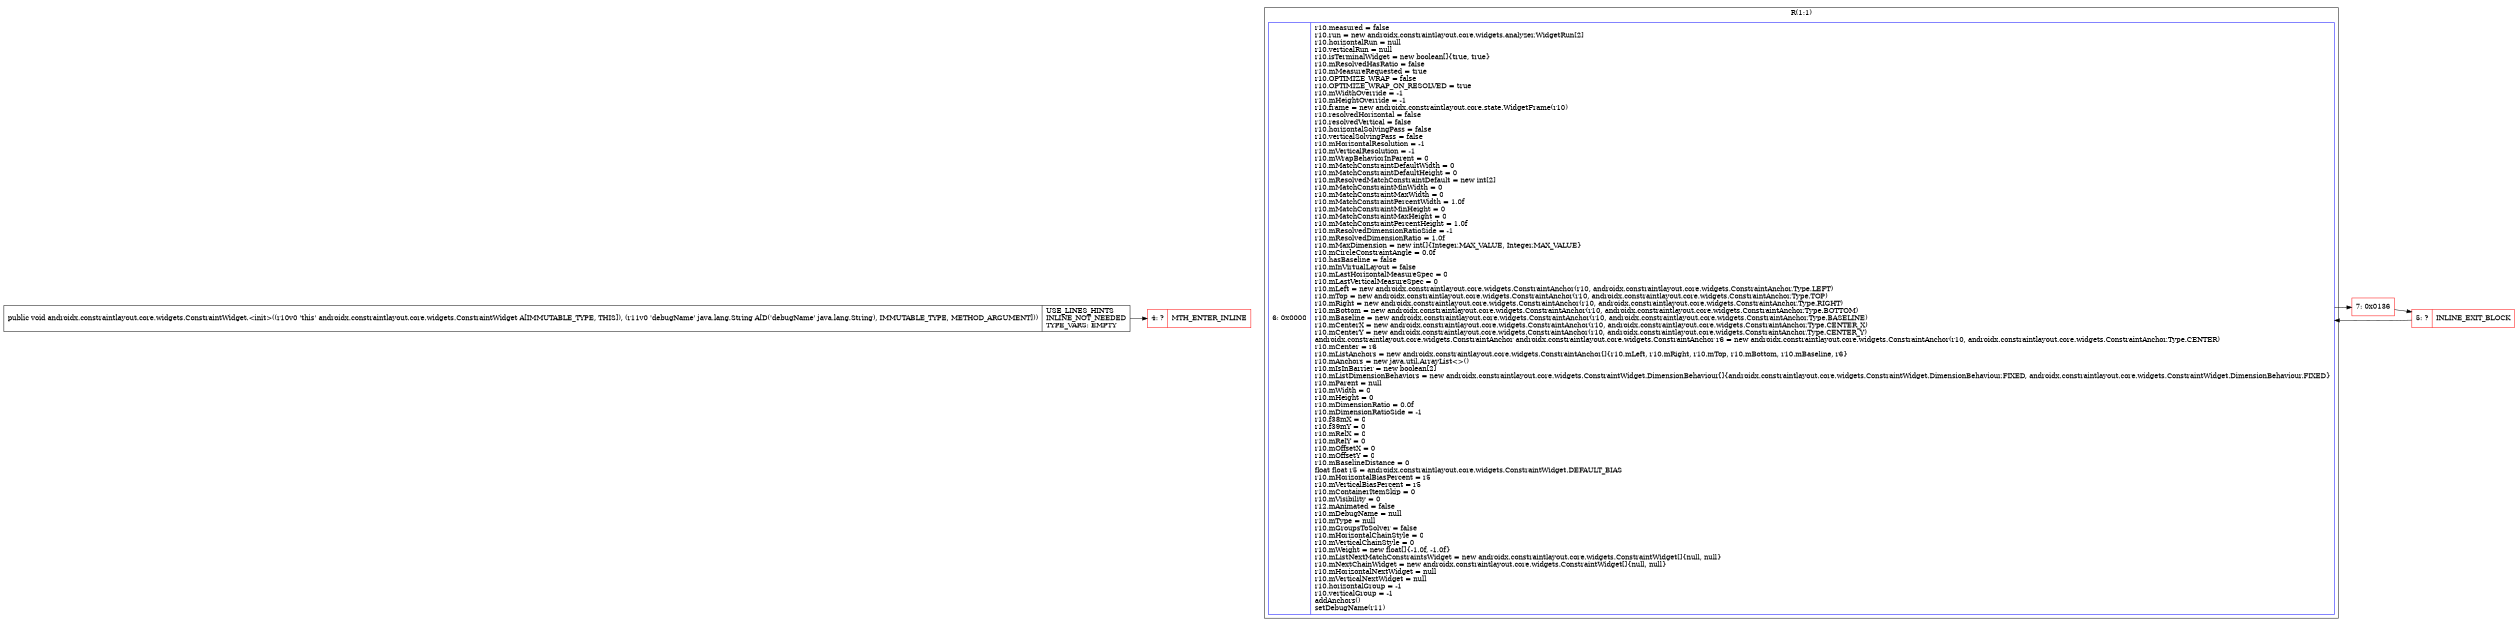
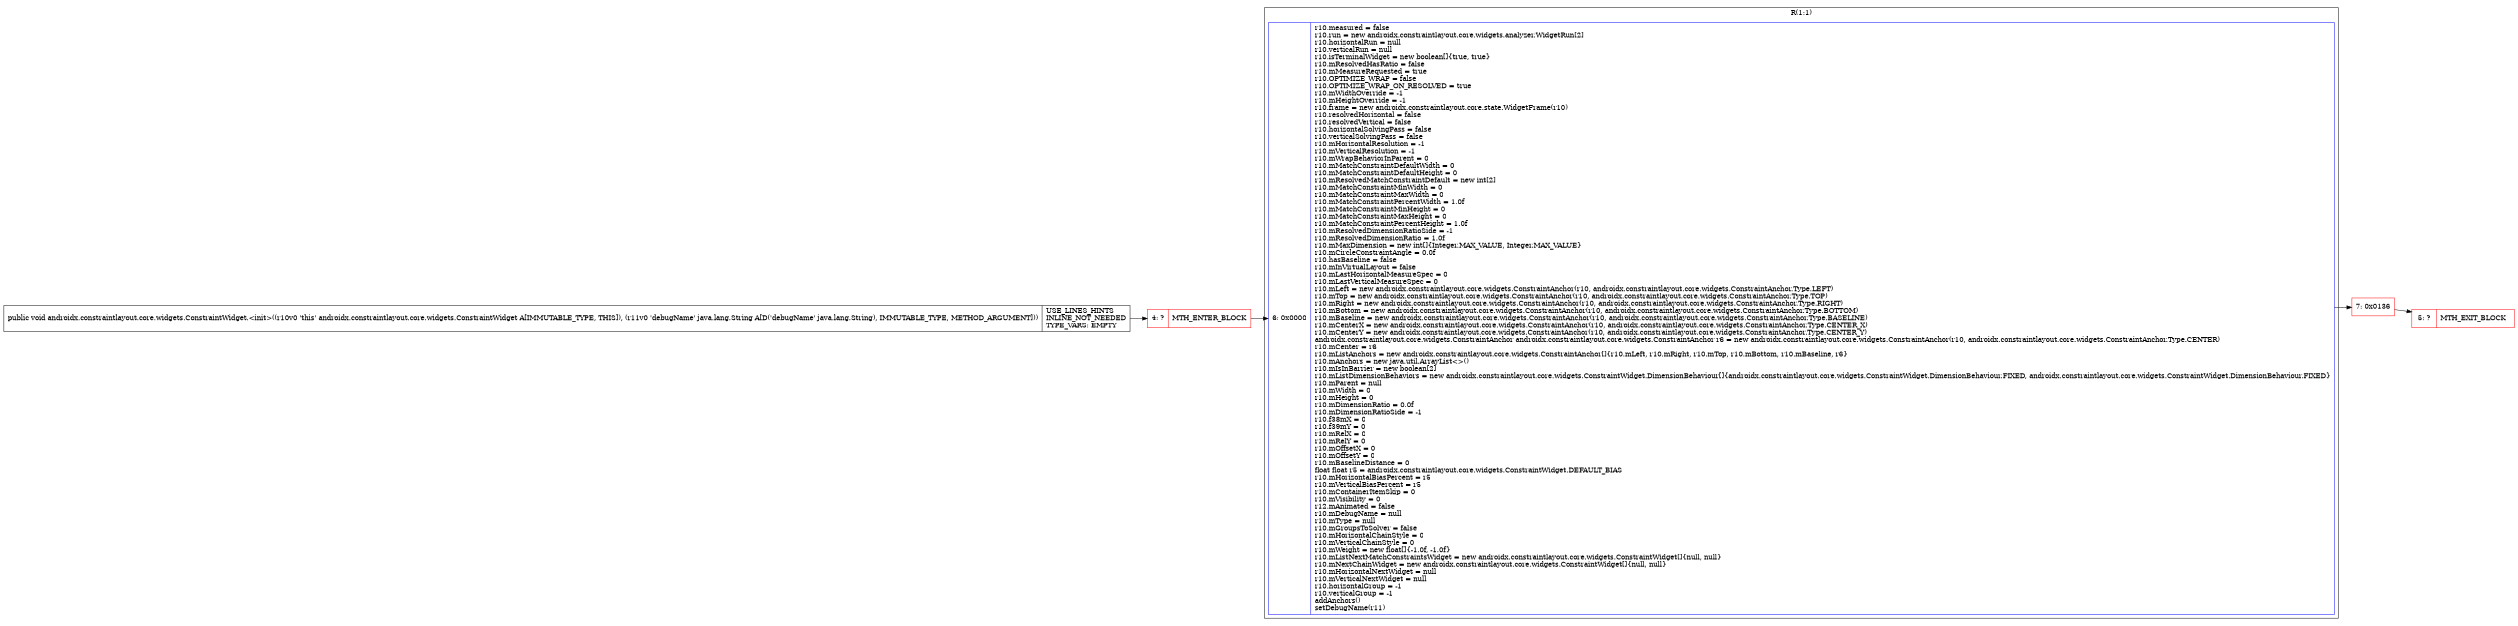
node "4: ?": text "MTH_ENTER_INLINE" -> "MTH_ENTER_BLOCK"
node "5: ?": text "INLINE_EXIT_BLOCK" -> "MTH_EXIT_BLOCK"
edge "5: ?" -> "6: 0x0000": now "4: ?" -> "6: 0x0000"
